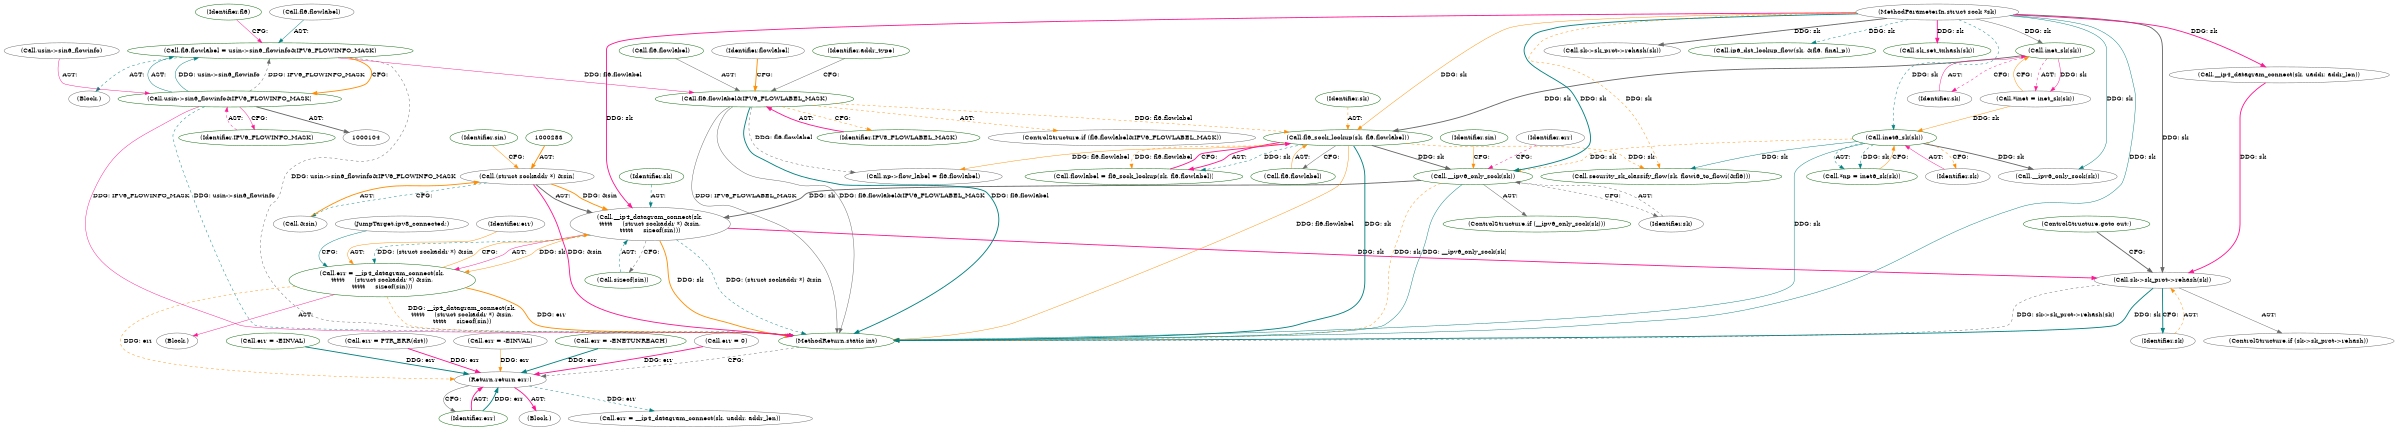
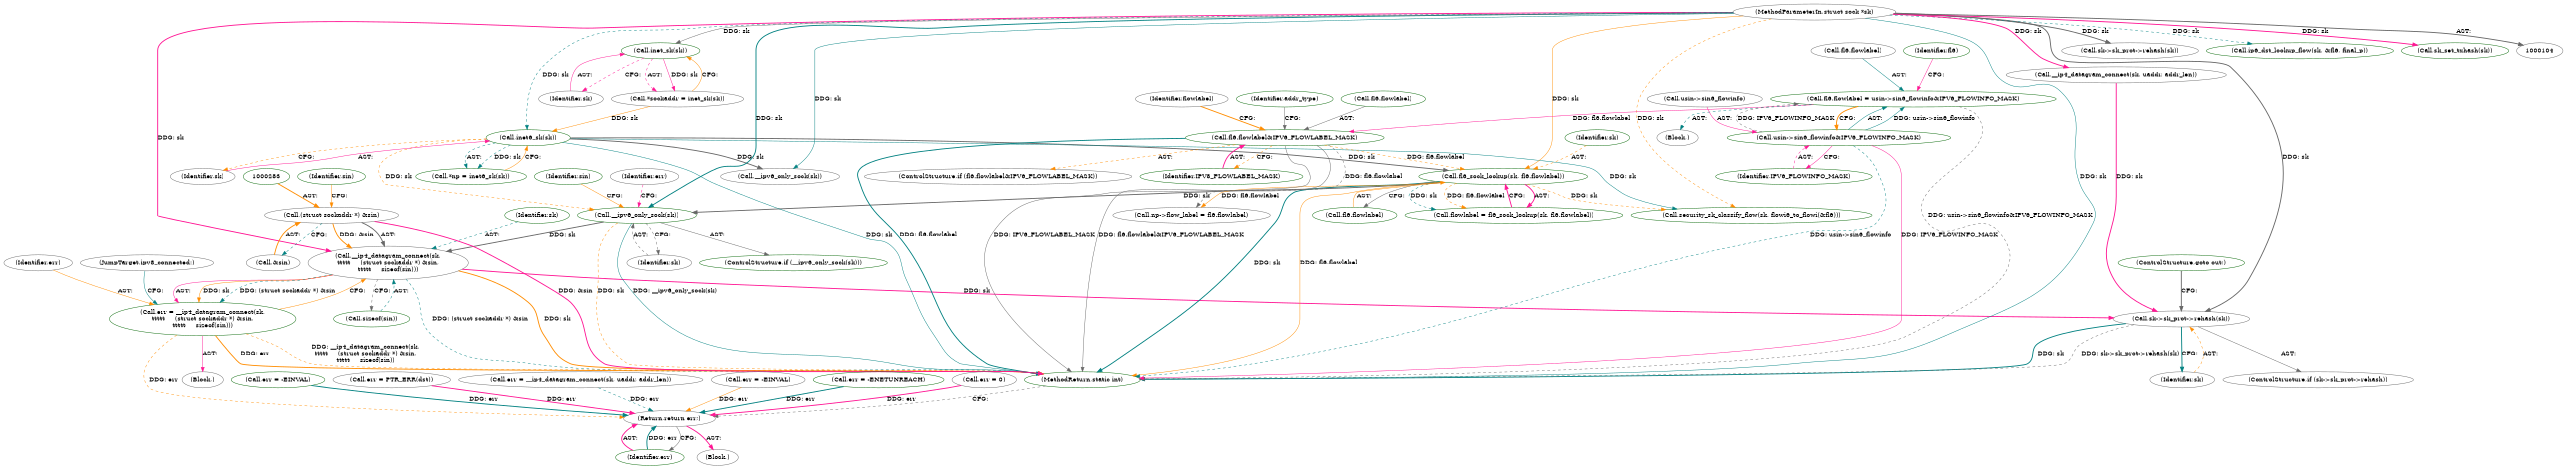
edge "(Call,inet_sk(sk))" -> "(Call,fl6_sock_lookup(sk, fl6.flowlabel))": now "(Call,inet6_sk(sk))" -> "(Call,fl6_sock_lookup(sk, fl6.flowlabel))"
node "(Call,*inet = inet_sk(sk))": label "(Call,*inet = inet_sk(sk))" -> "(Call,*sockaddr = inet_sk(sk))"
edge "(Call,usin->sin6_flowinfo&IPV6_FLOWINFO_MASK)" -> "1000104": now "(MethodParameterIn,struct sock *sk)" -> "1000104"
edge "(Return,return err;)" -> "(Call,err = __ip4_datagram_connect(sk, uaddr, addr_len))": reversed
